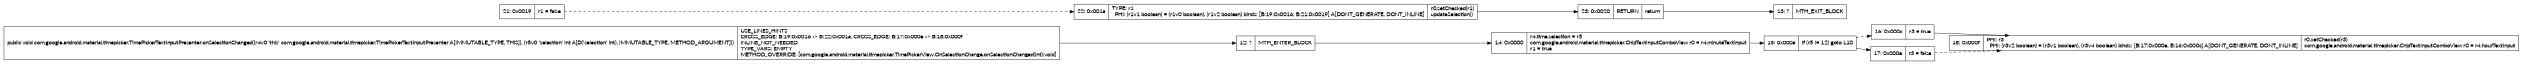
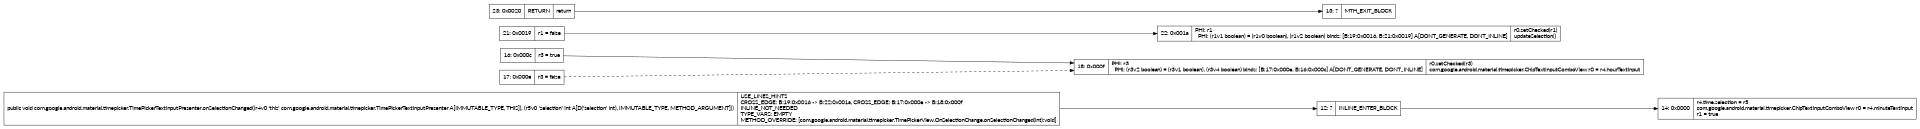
node "22: 0x001a": text "TYPE: r1" -> "PHI: r1"
edge "21: 0x0019" -> "22: 0x001a": style dashed -> solid
edge "22: 0x001a" -> "23: 0x0020": removed
node "12: ?": text "MTH_ENTER_BLOCK" -> "INLINE_ENTER_BLOCK"
node "15: 0x000a": removed
